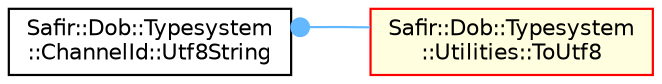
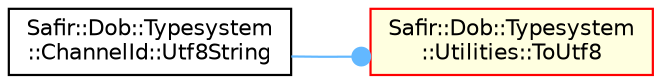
edge "Safir::Dob::Typesystem ::Utilities::ToUtf8" -> "Safir::Dob::Typesystem ::ChannelId::Utf8String": reversed
